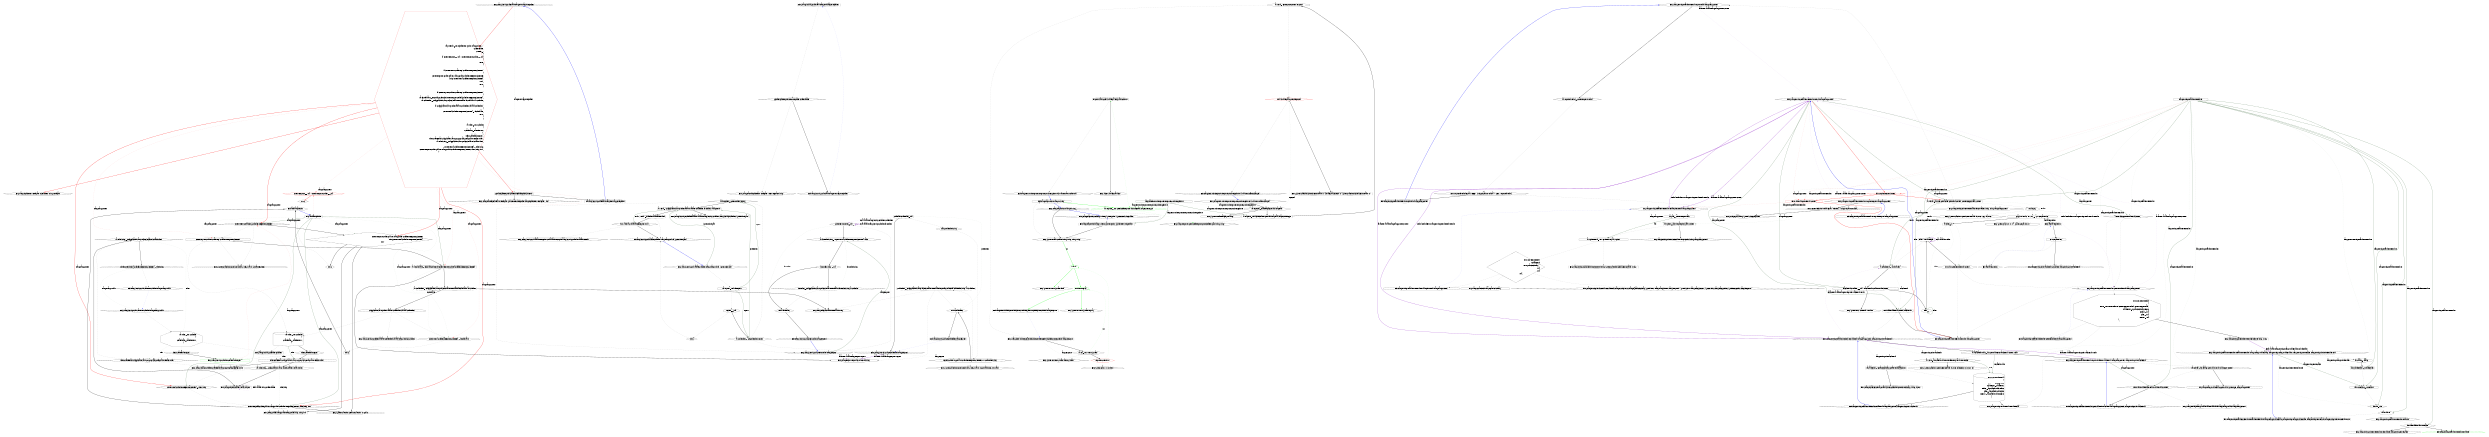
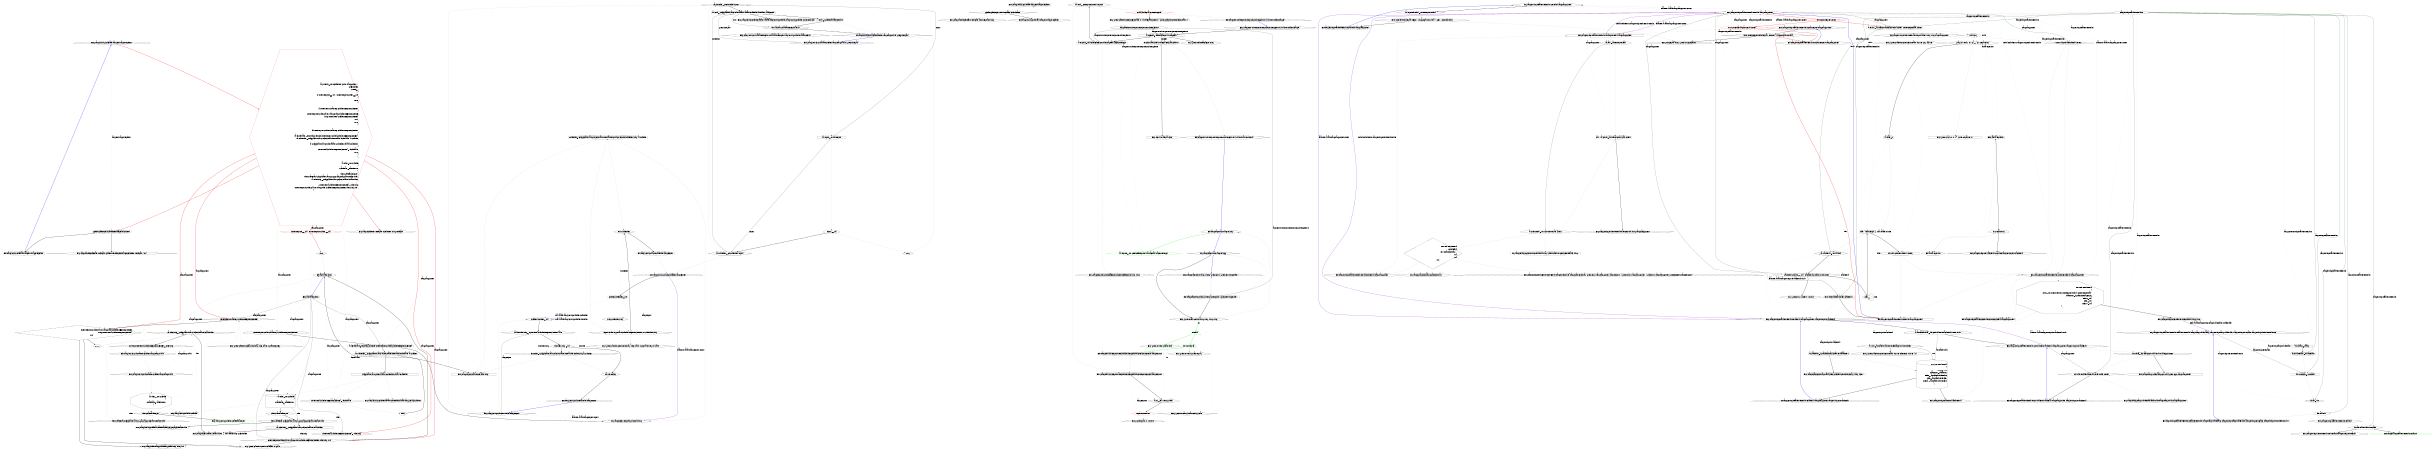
edge "var expected = File.ReadAllBytes(this.imagePath)" -> "result.ShouldEqualSequence(expected)": now "var expected = File.ReadAllBytes(this.imagePath)" -> "response.StatusCode.ShouldEqual(HttpStatusCode.OK)"
node "return this.BuildOptionsResult(context);": label "return this.BuildOptionsResult(context);" -> "return postHook.BuildOptionsResult(context);"
edge "CsrfToken cookieToken = null" -> "Entry Nancy.Security.Csrf.GetCookieToken(Nancy.Request)": reversed
